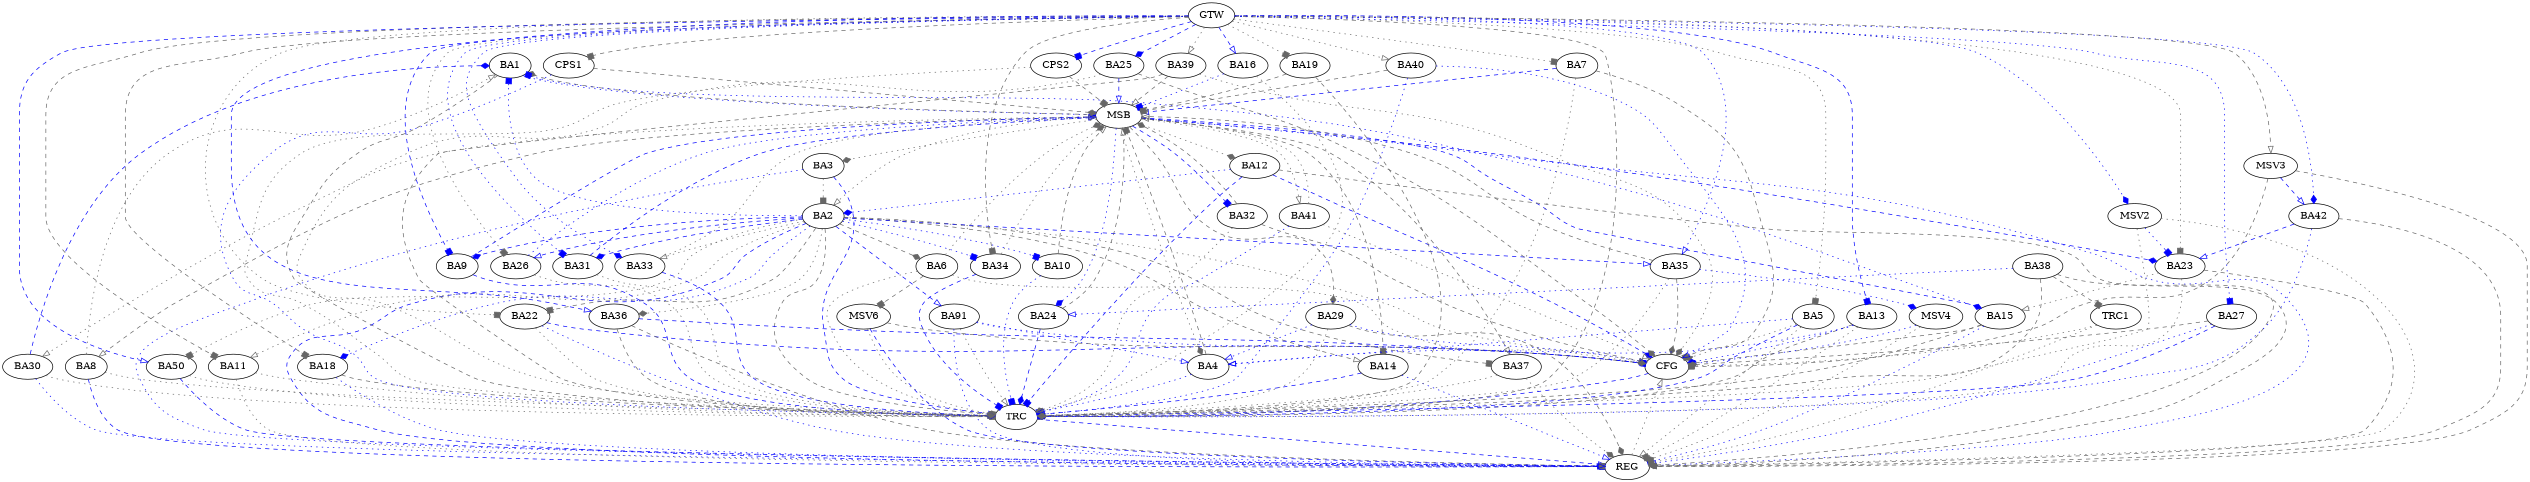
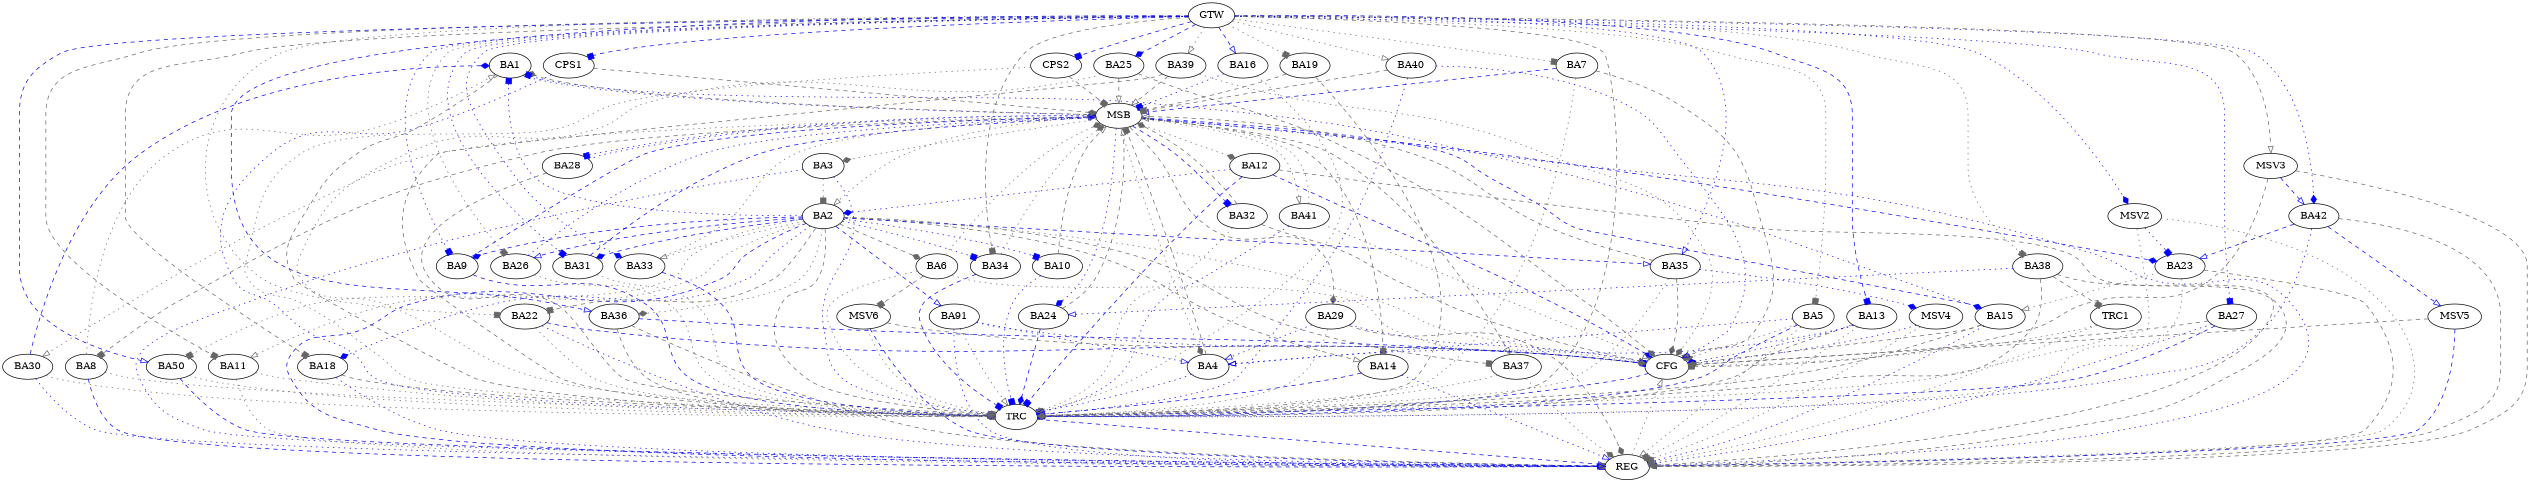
edge "GTW" -> "BA9": style dashed -> dotted
edge "GTW" -> "CPS1": color gray40 -> blue
edge "GTW" -> "BA23": now "GTW" -> "BA38"
edge "BA25" -> "MSB": color blue -> gray40
edge "MSB" -> "BA8": arrowhead onormal -> box
node "BA28": added
node "MSV5": added
edge "BA3" -> "TRC": style dashed -> dotted
